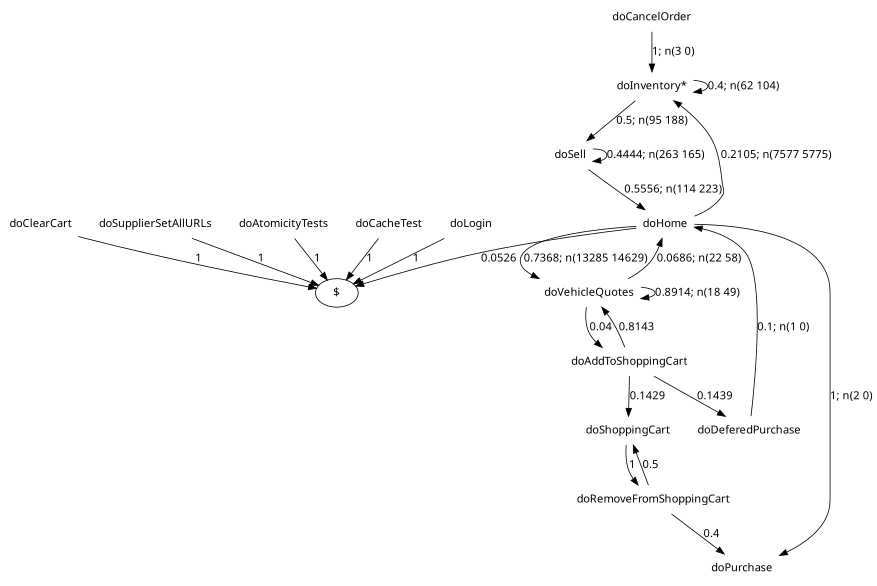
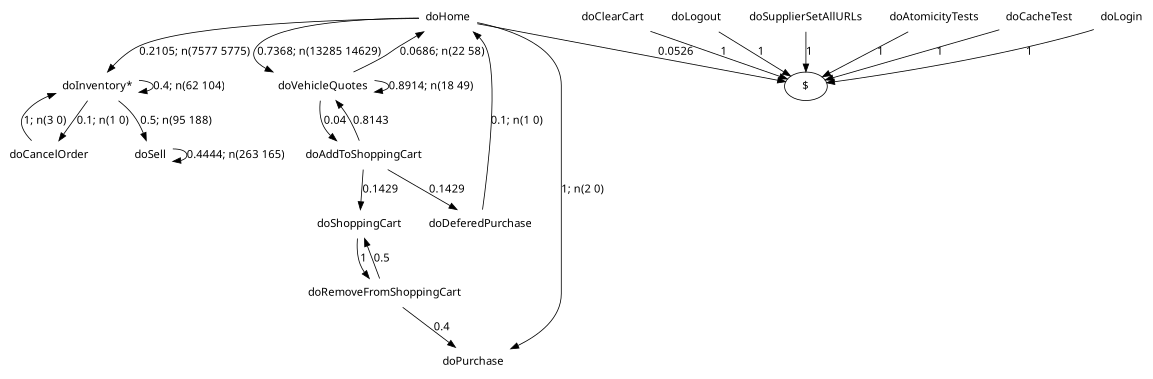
node "doLogout": added
edge "doInventory*" -> "doCancelOrder": added, label "0.1; n(1 0)"
edge "doSell" -> "doHome": removed, label "0.5556; n(114 223)"
edge "doAddToShoppingCart" -> "doDeferedPurchase": label "0.1439" -> "0.1429"
